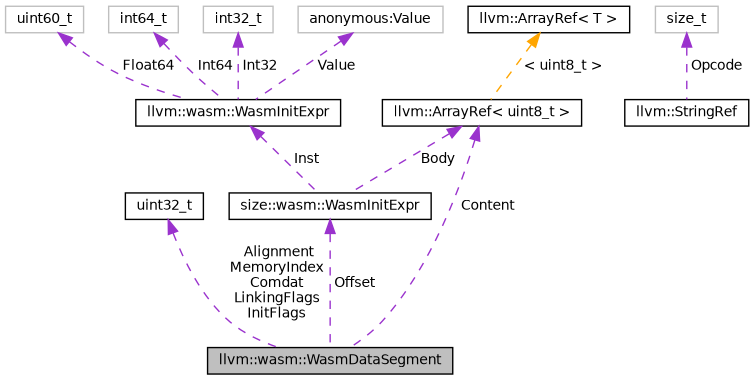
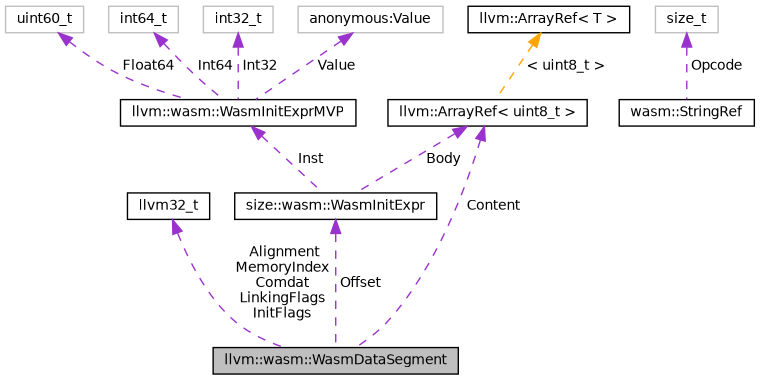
node "llvm::wasm::WasmInitExpr": label "llvm::wasm::WasmInitExpr" -> "llvm::wasm::WasmInitExprMVP"
node "llvm::StringRef": label "llvm::StringRef" -> "wasm::StringRef"
node "uint32_t": label "uint32_t" -> "llvm32_t"
